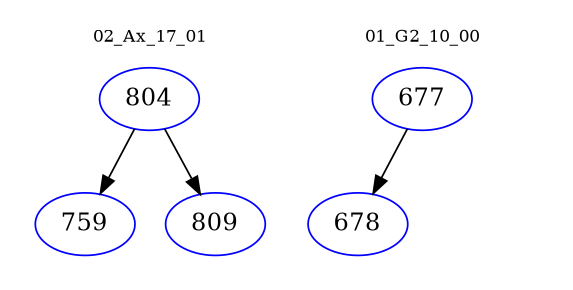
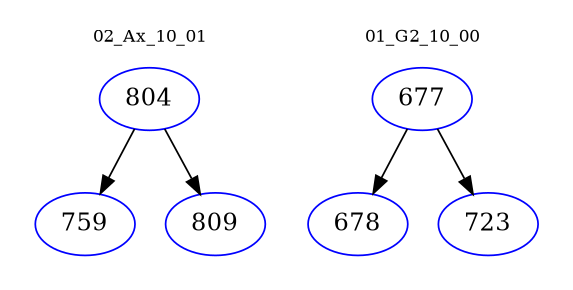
cluster "02_Ax_17_01": label "02_Ax_17_01" -> "02_Ax_10_01"
node "723": added
